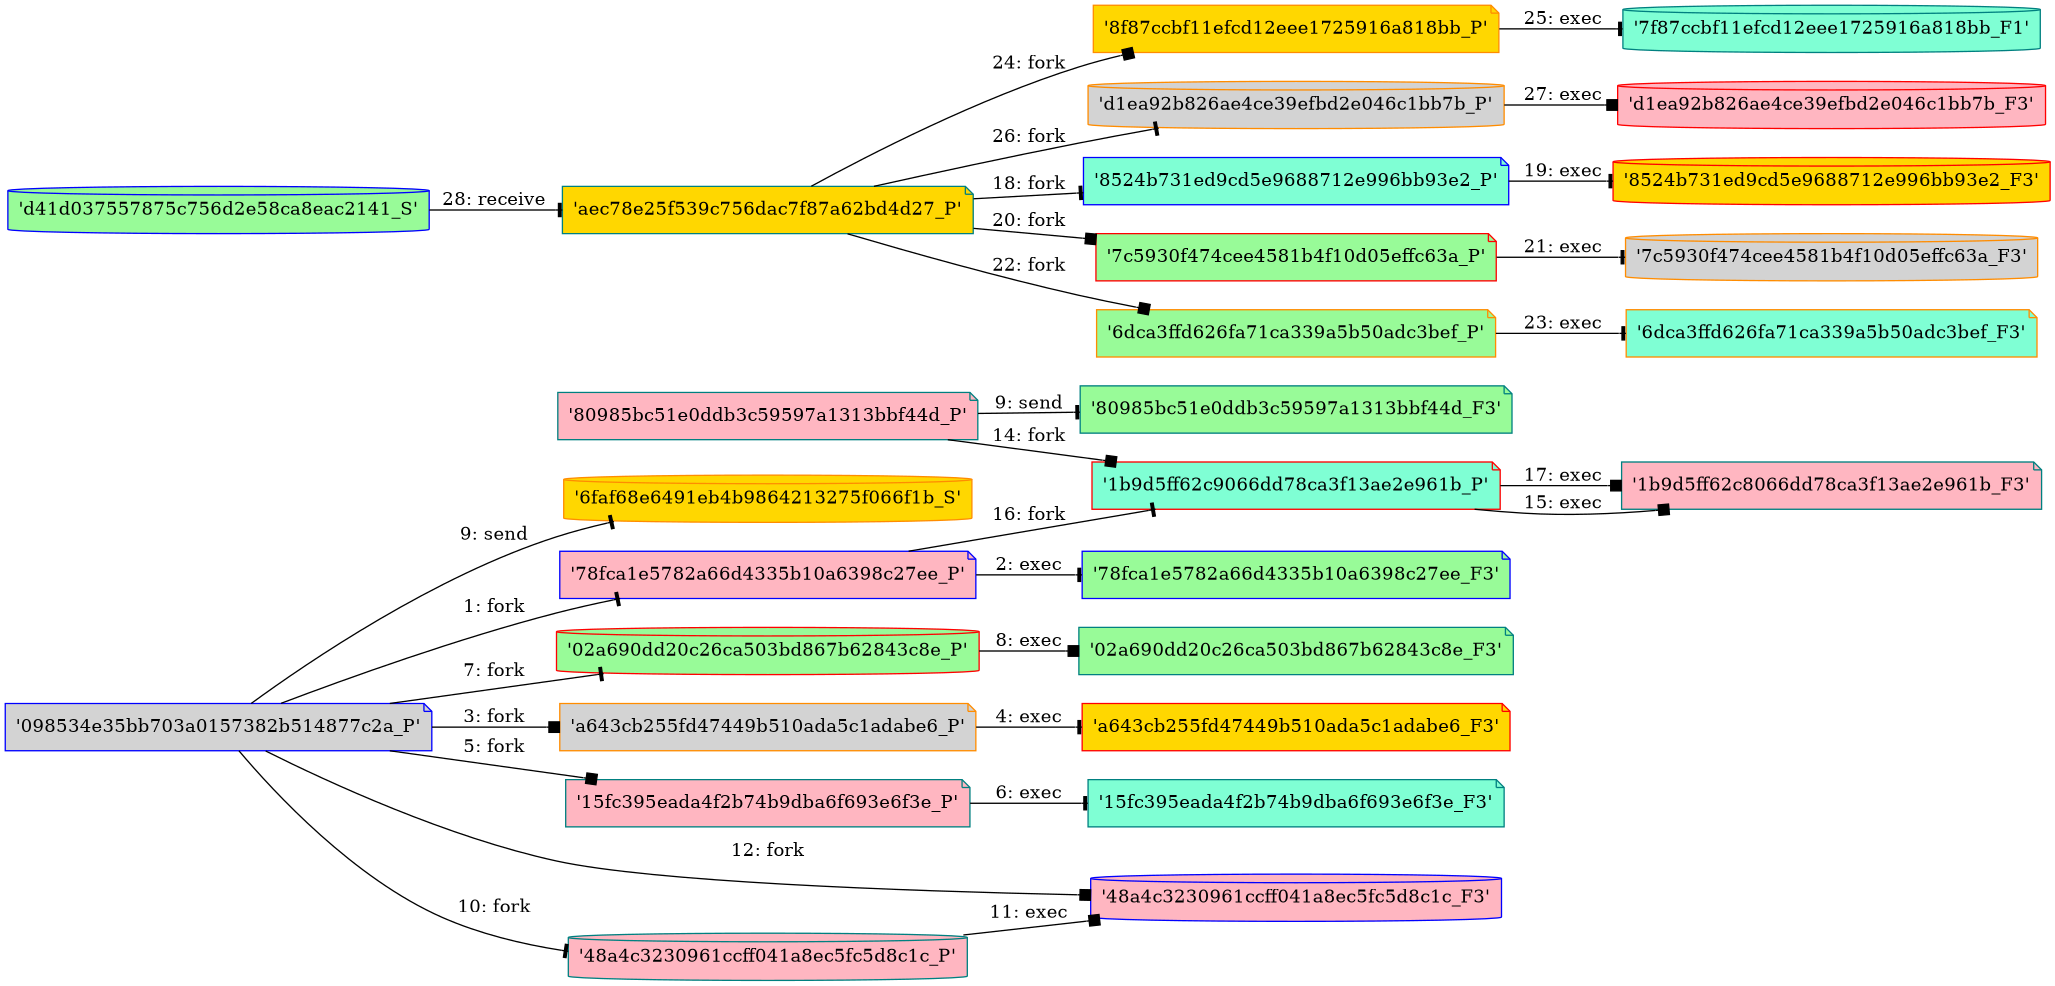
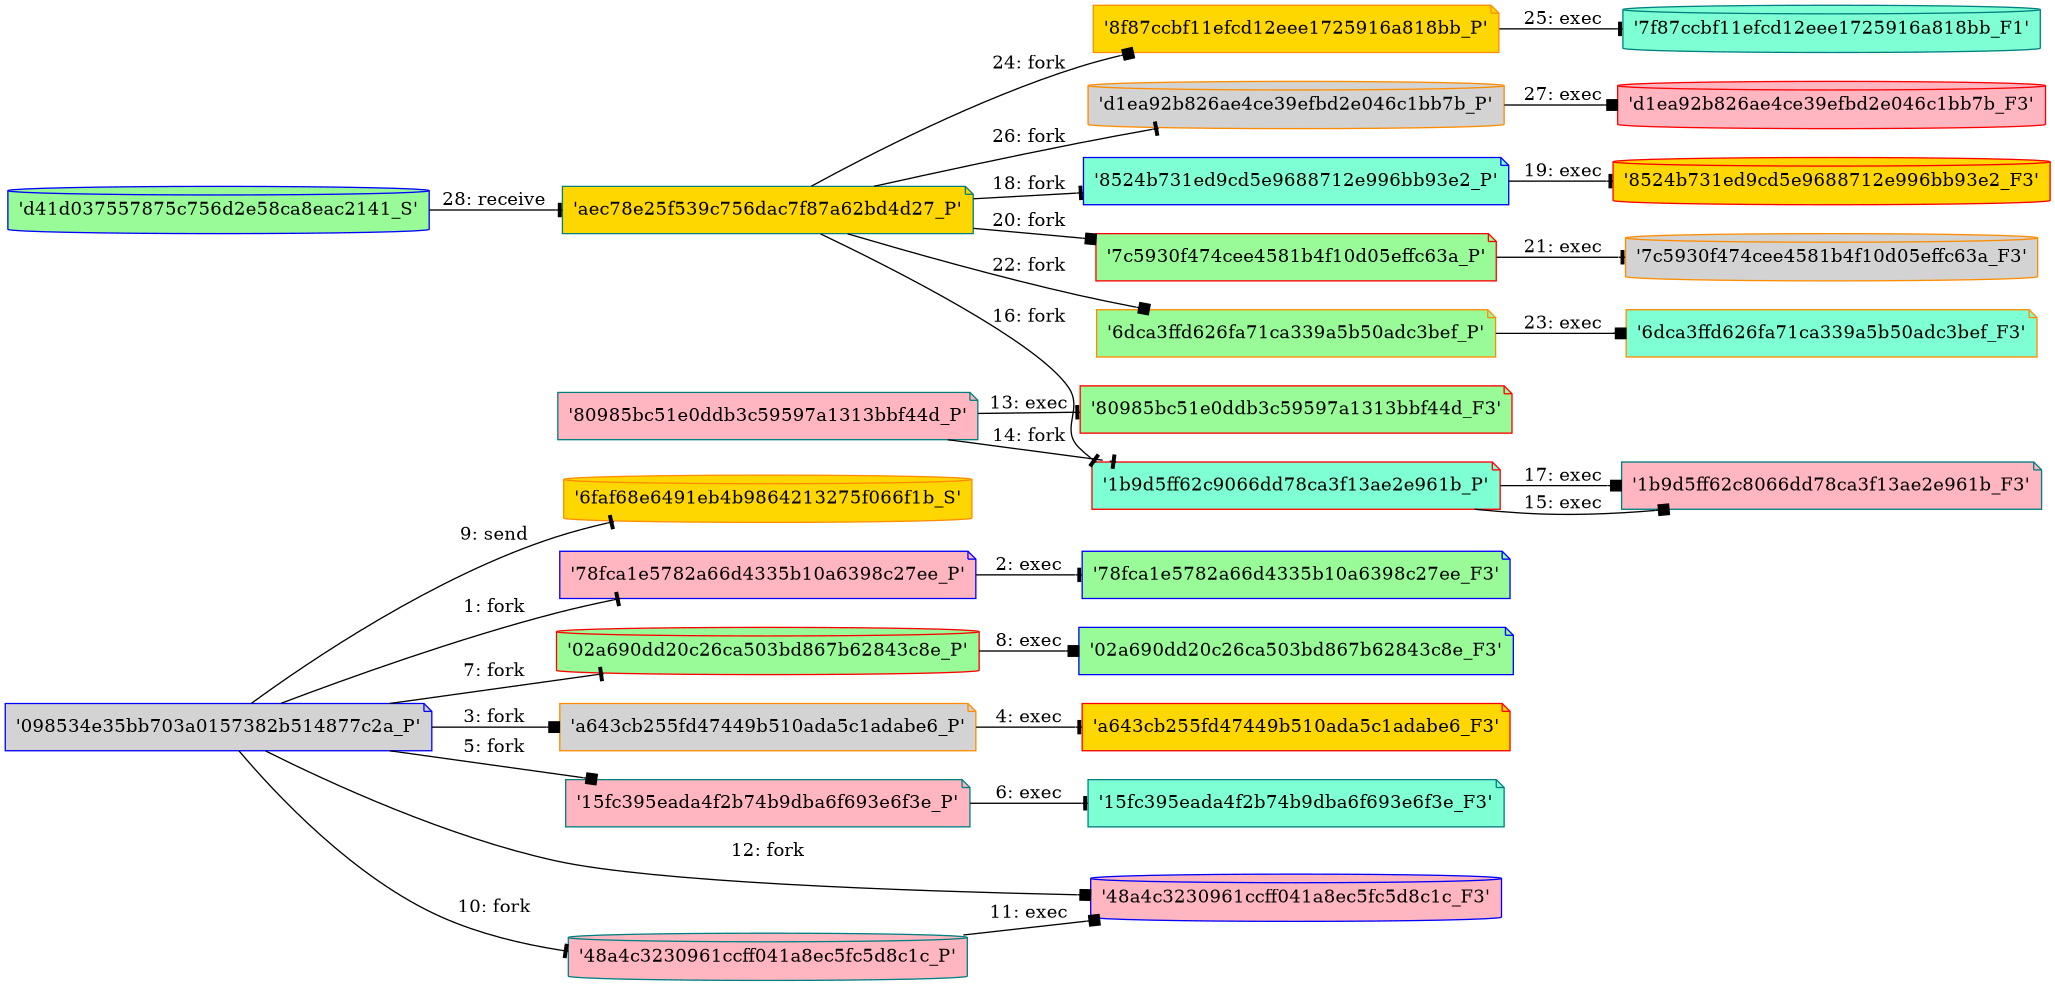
edge "'6dca3ffd626fa71ca339a5b50adc3bef_P'" -> "'6dca3ffd626fa71ca339a5b50adc3bef_F3'": arrowhead tee -> box
edge "'80985bc51e0ddb3c59597a1313bbf44d_P'" -> "'80985bc51e0ddb3c59597a1313bbf44d_F3'": label "9: send" -> "13: exec"
node "'80985bc51e0ddb3c59597a1313bbf44d_F3'": color teal -> red
edge "'80985bc51e0ddb3c59597a1313bbf44d_P'" -> "'1b9d5ff62c9066dd78ca3f13ae2e961b_P'": arrowhead box -> tee
edge "'78fca1e5782a66d4335b10a6398c27ee_P'" -> "'1b9d5ff62c9066dd78ca3f13ae2e961b_P'": now "'aec78e25f539c756dac7f87a62bd4d27_P'" -> "'1b9d5ff62c9066dd78ca3f13ae2e961b_P'"
node "'02a690dd20c26ca503bd867b62843c8e_F3'": color teal -> blue
